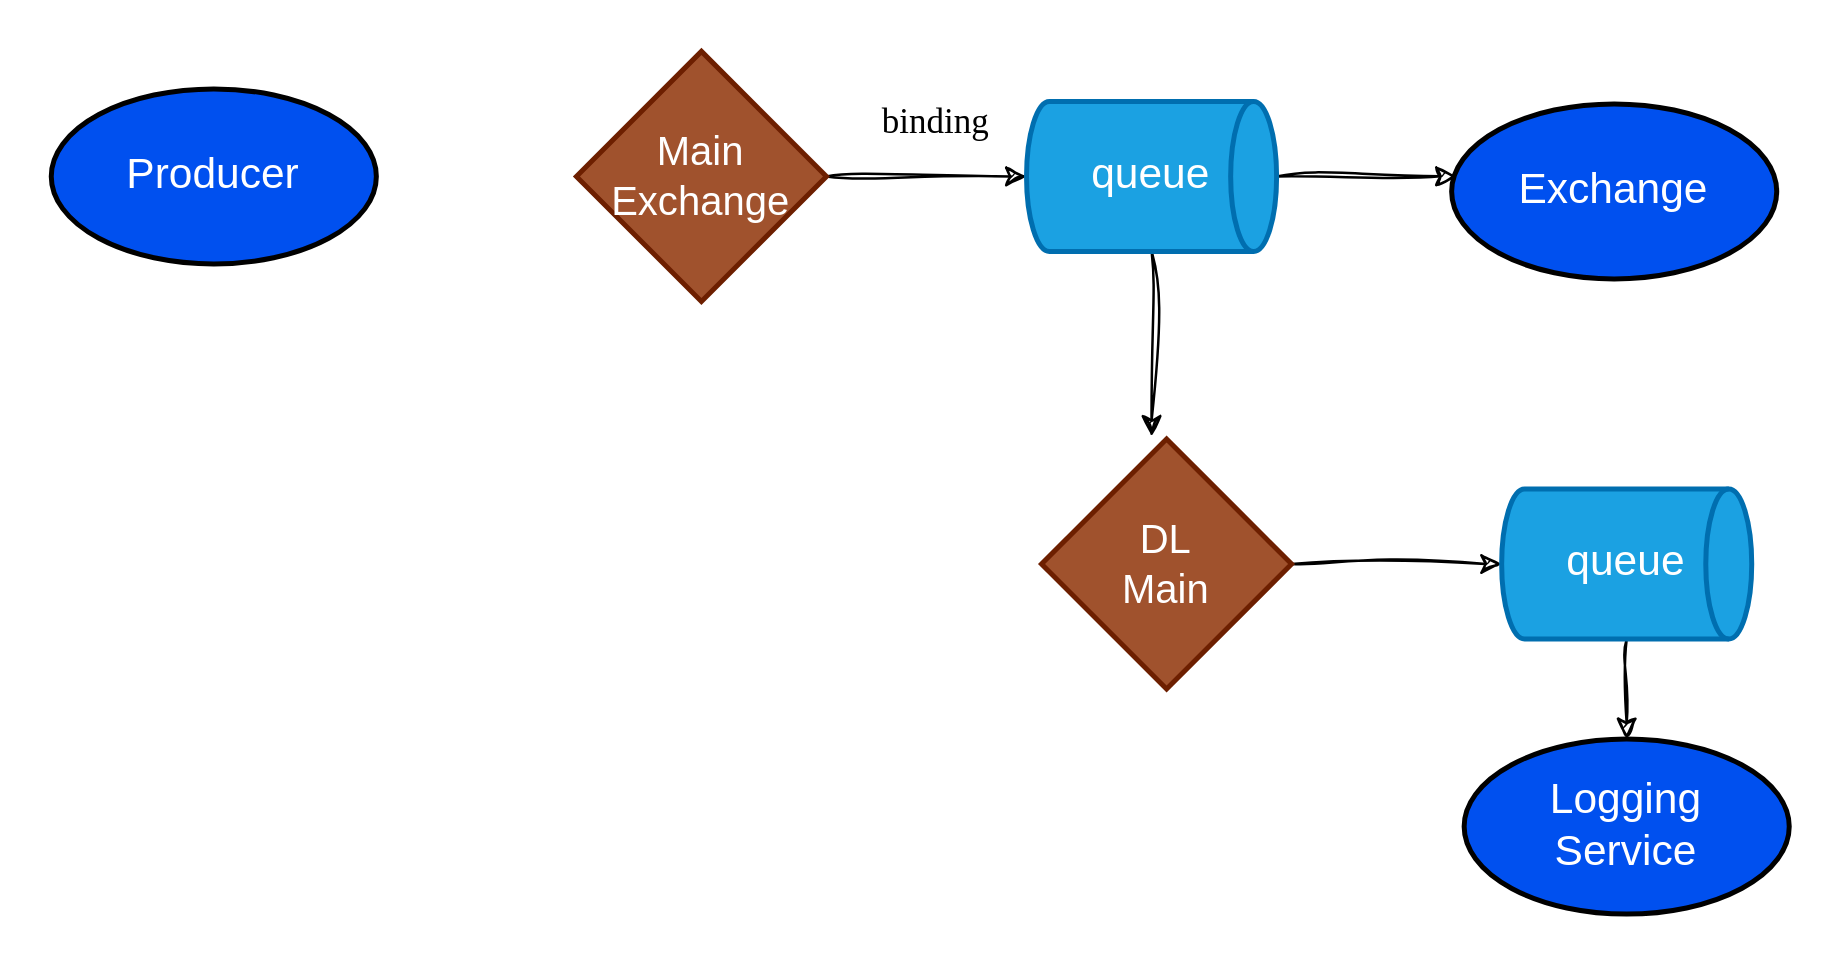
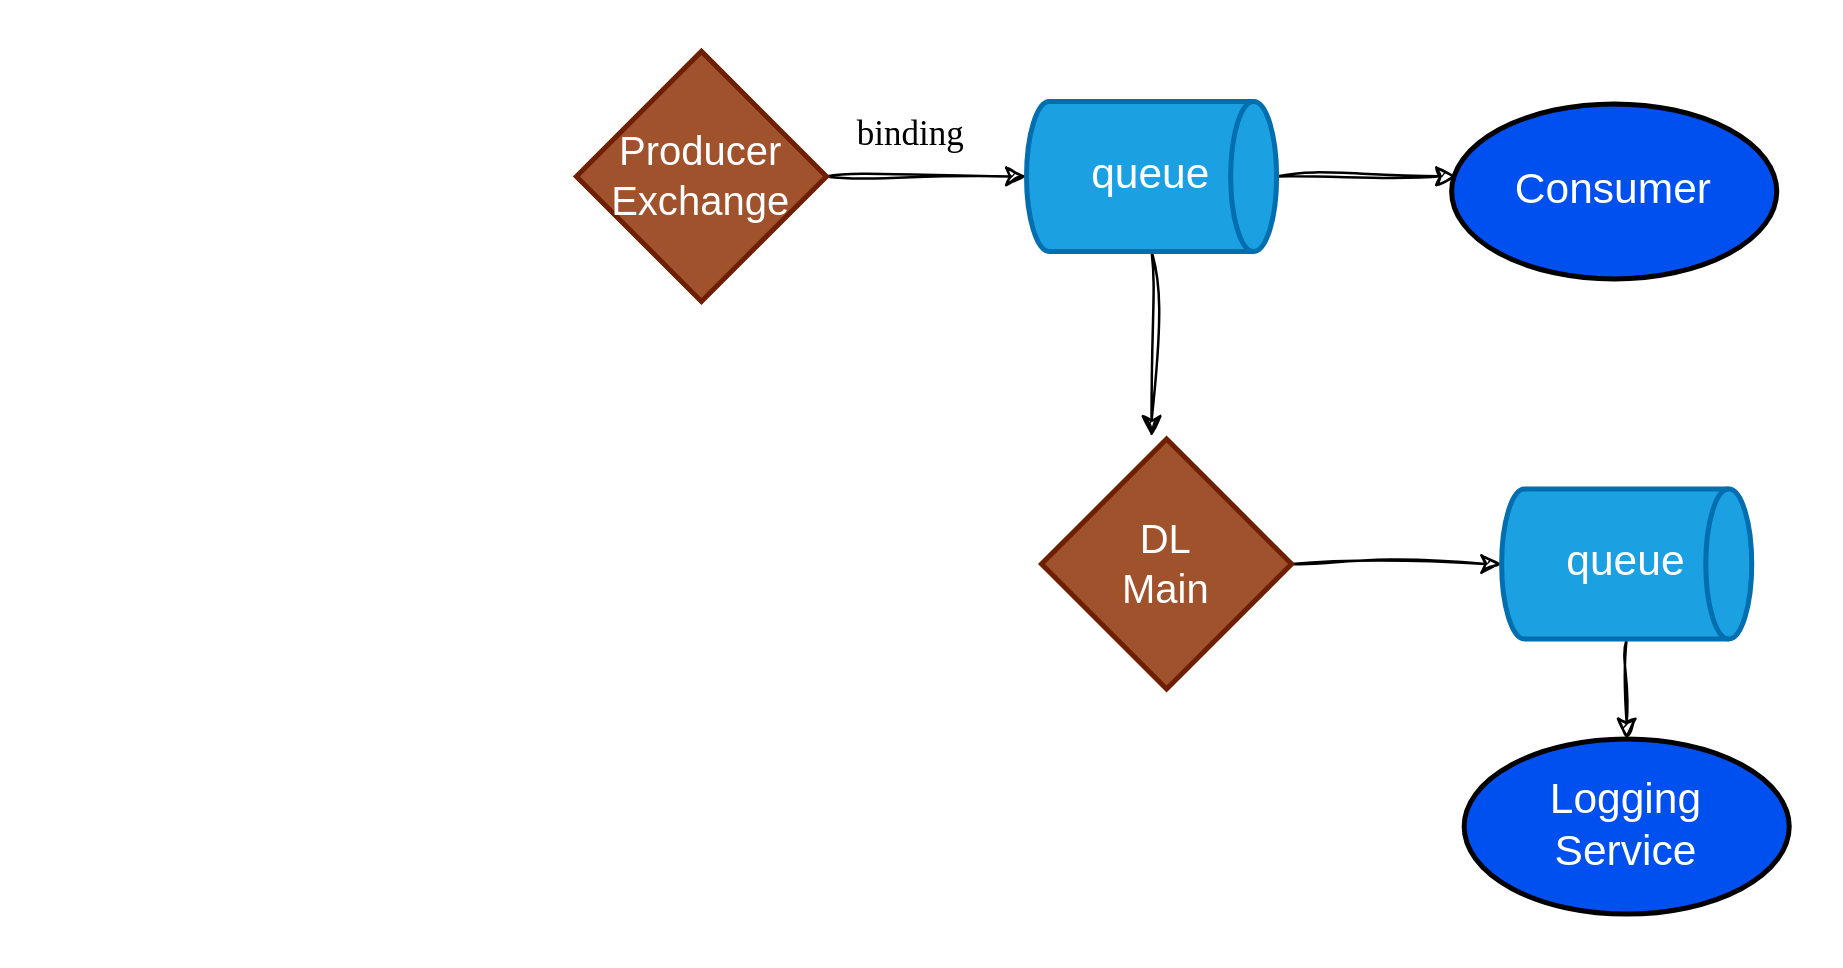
node "binding": moved (936, 114) -> (911, 126)
node "Producer": removed
node "Main Exchange": label "Main Exchange" -> "Producer Exchange"
node "Exchange": label "Exchange" -> "Consumer"
